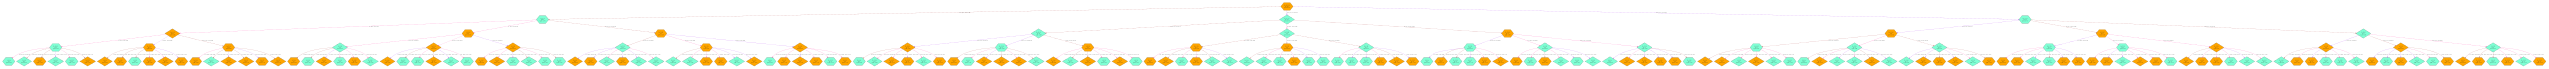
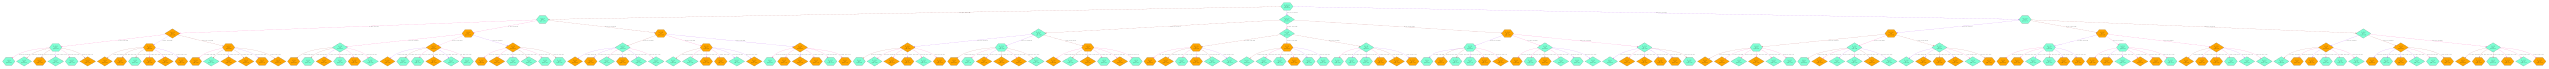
node "Q=393.09 N=69 Q/N=5.70": fillcolor orange -> aquamarine
